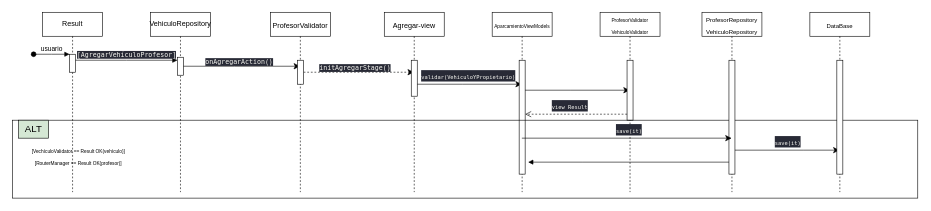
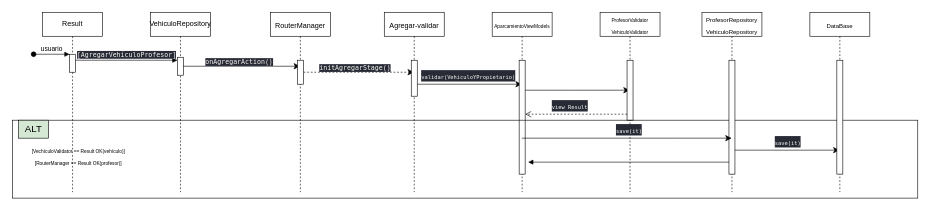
node "ProfesorValidator": label "ProfesorValidator" -> "RouterManager"
node "Agregar-view": label "Agregar-view" -> "Agregar-validar"
